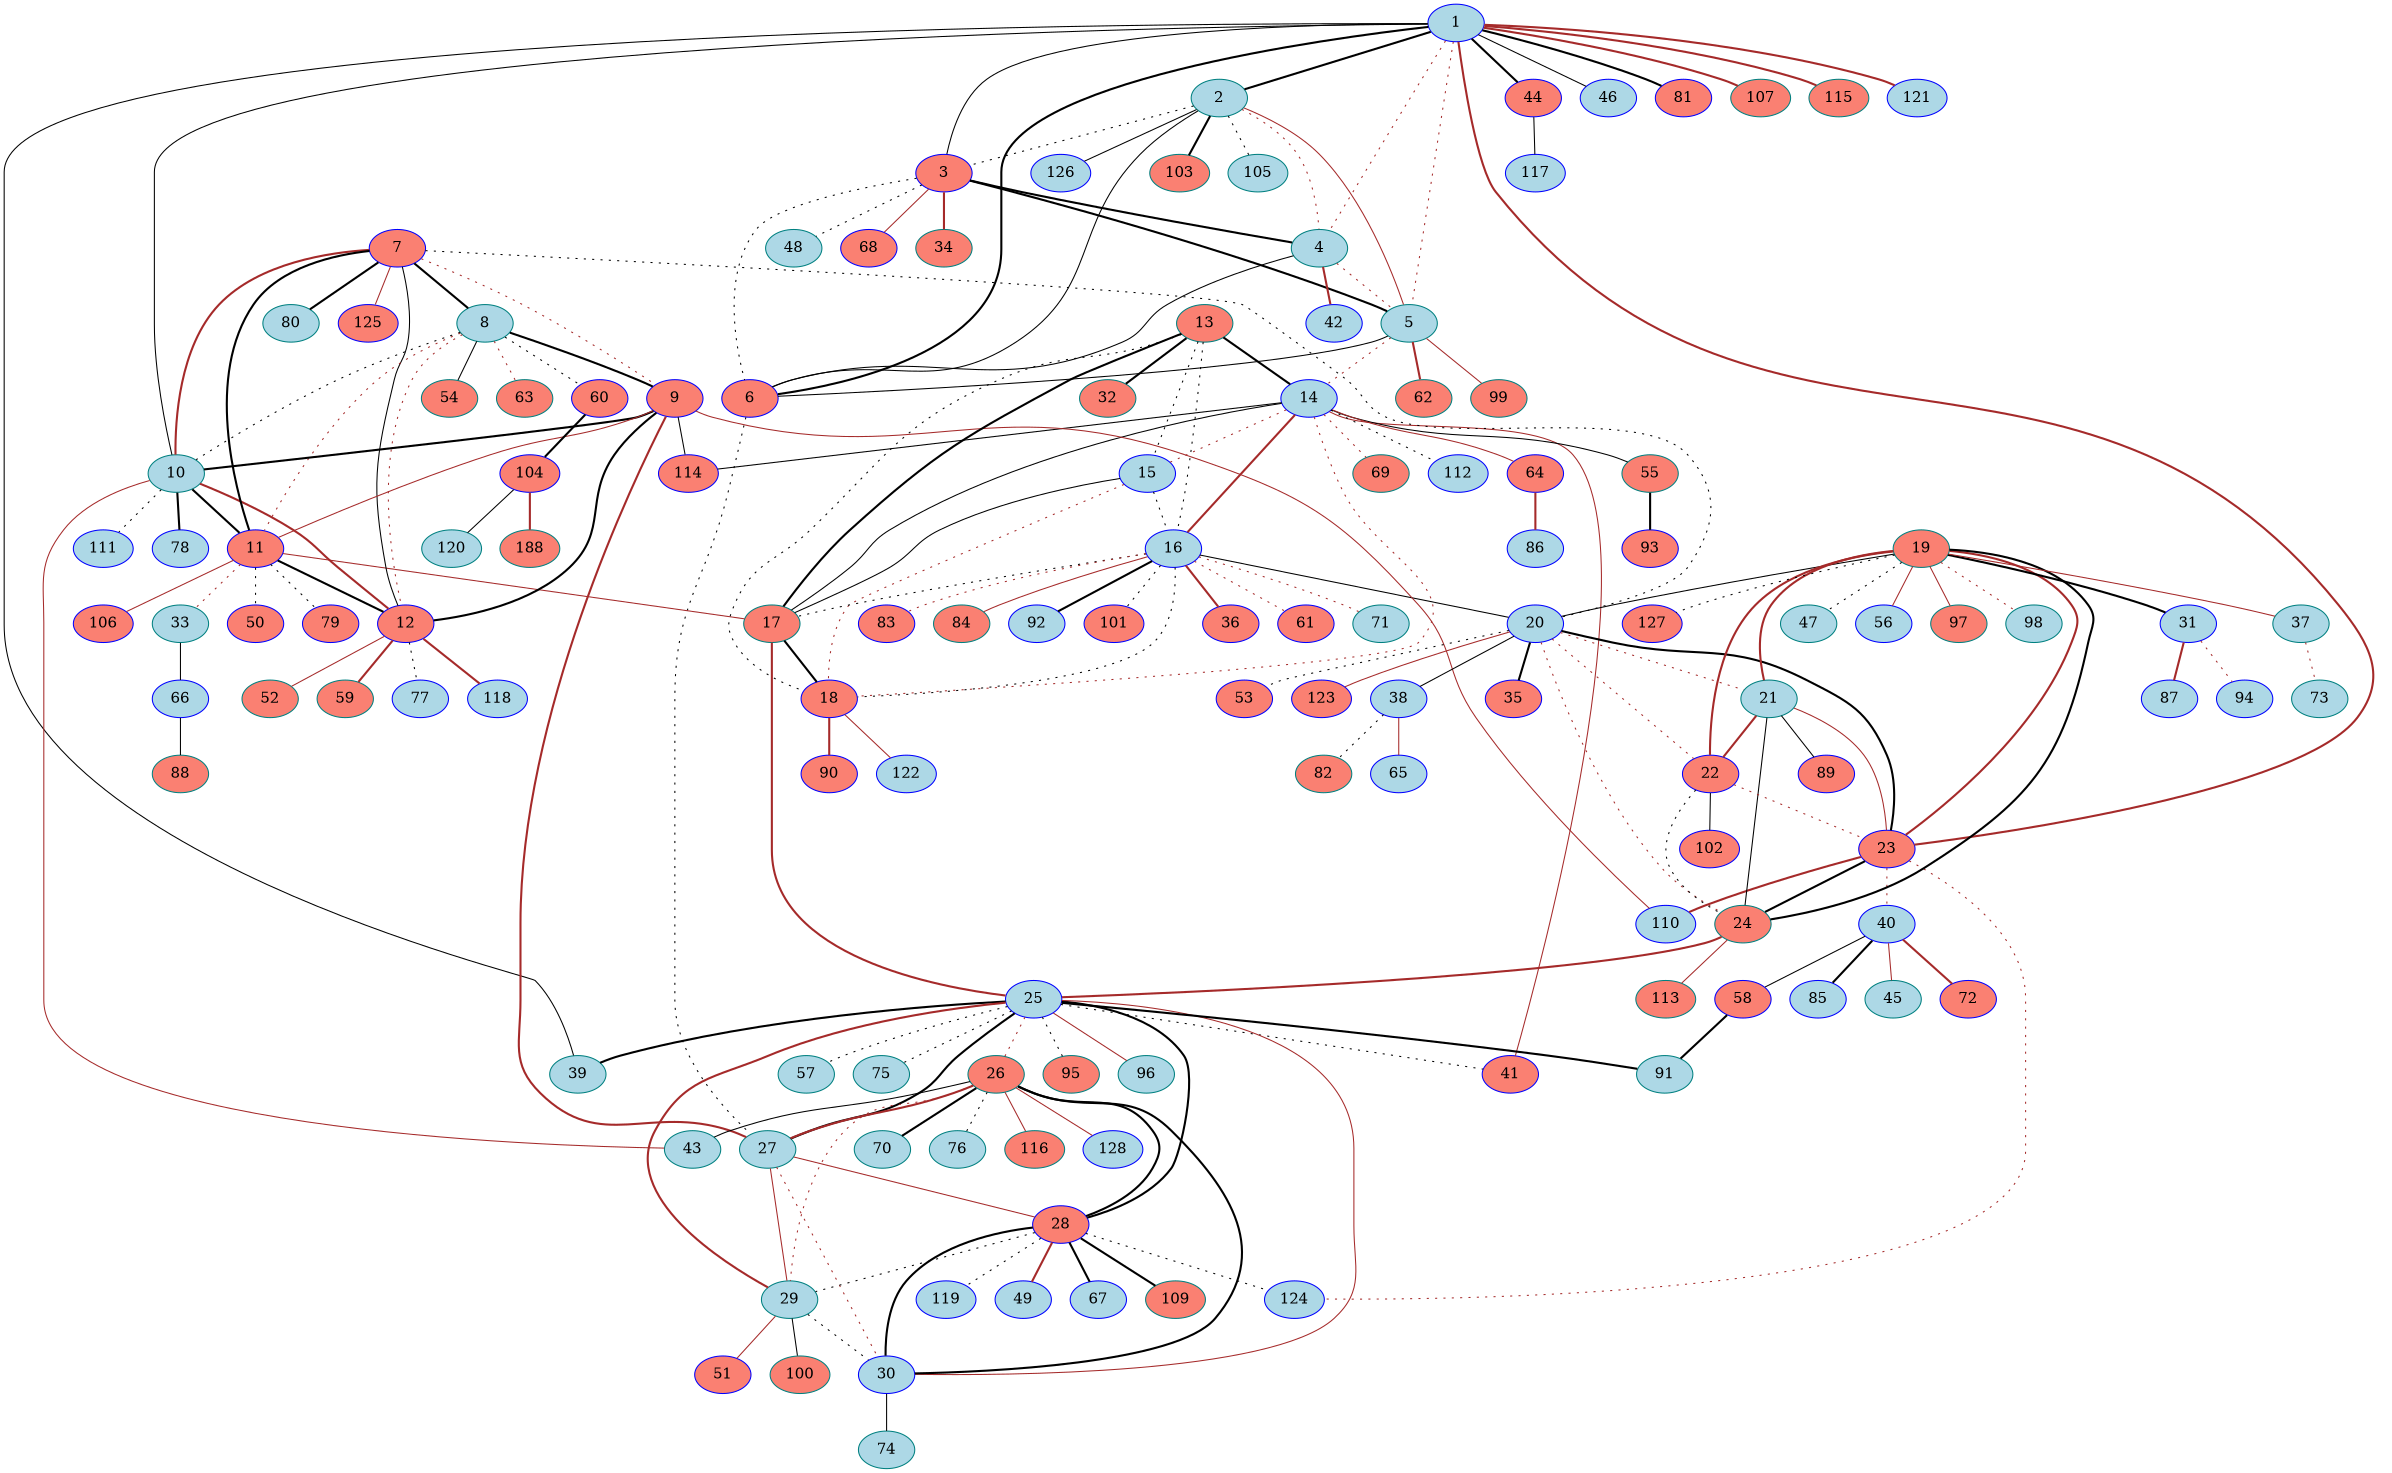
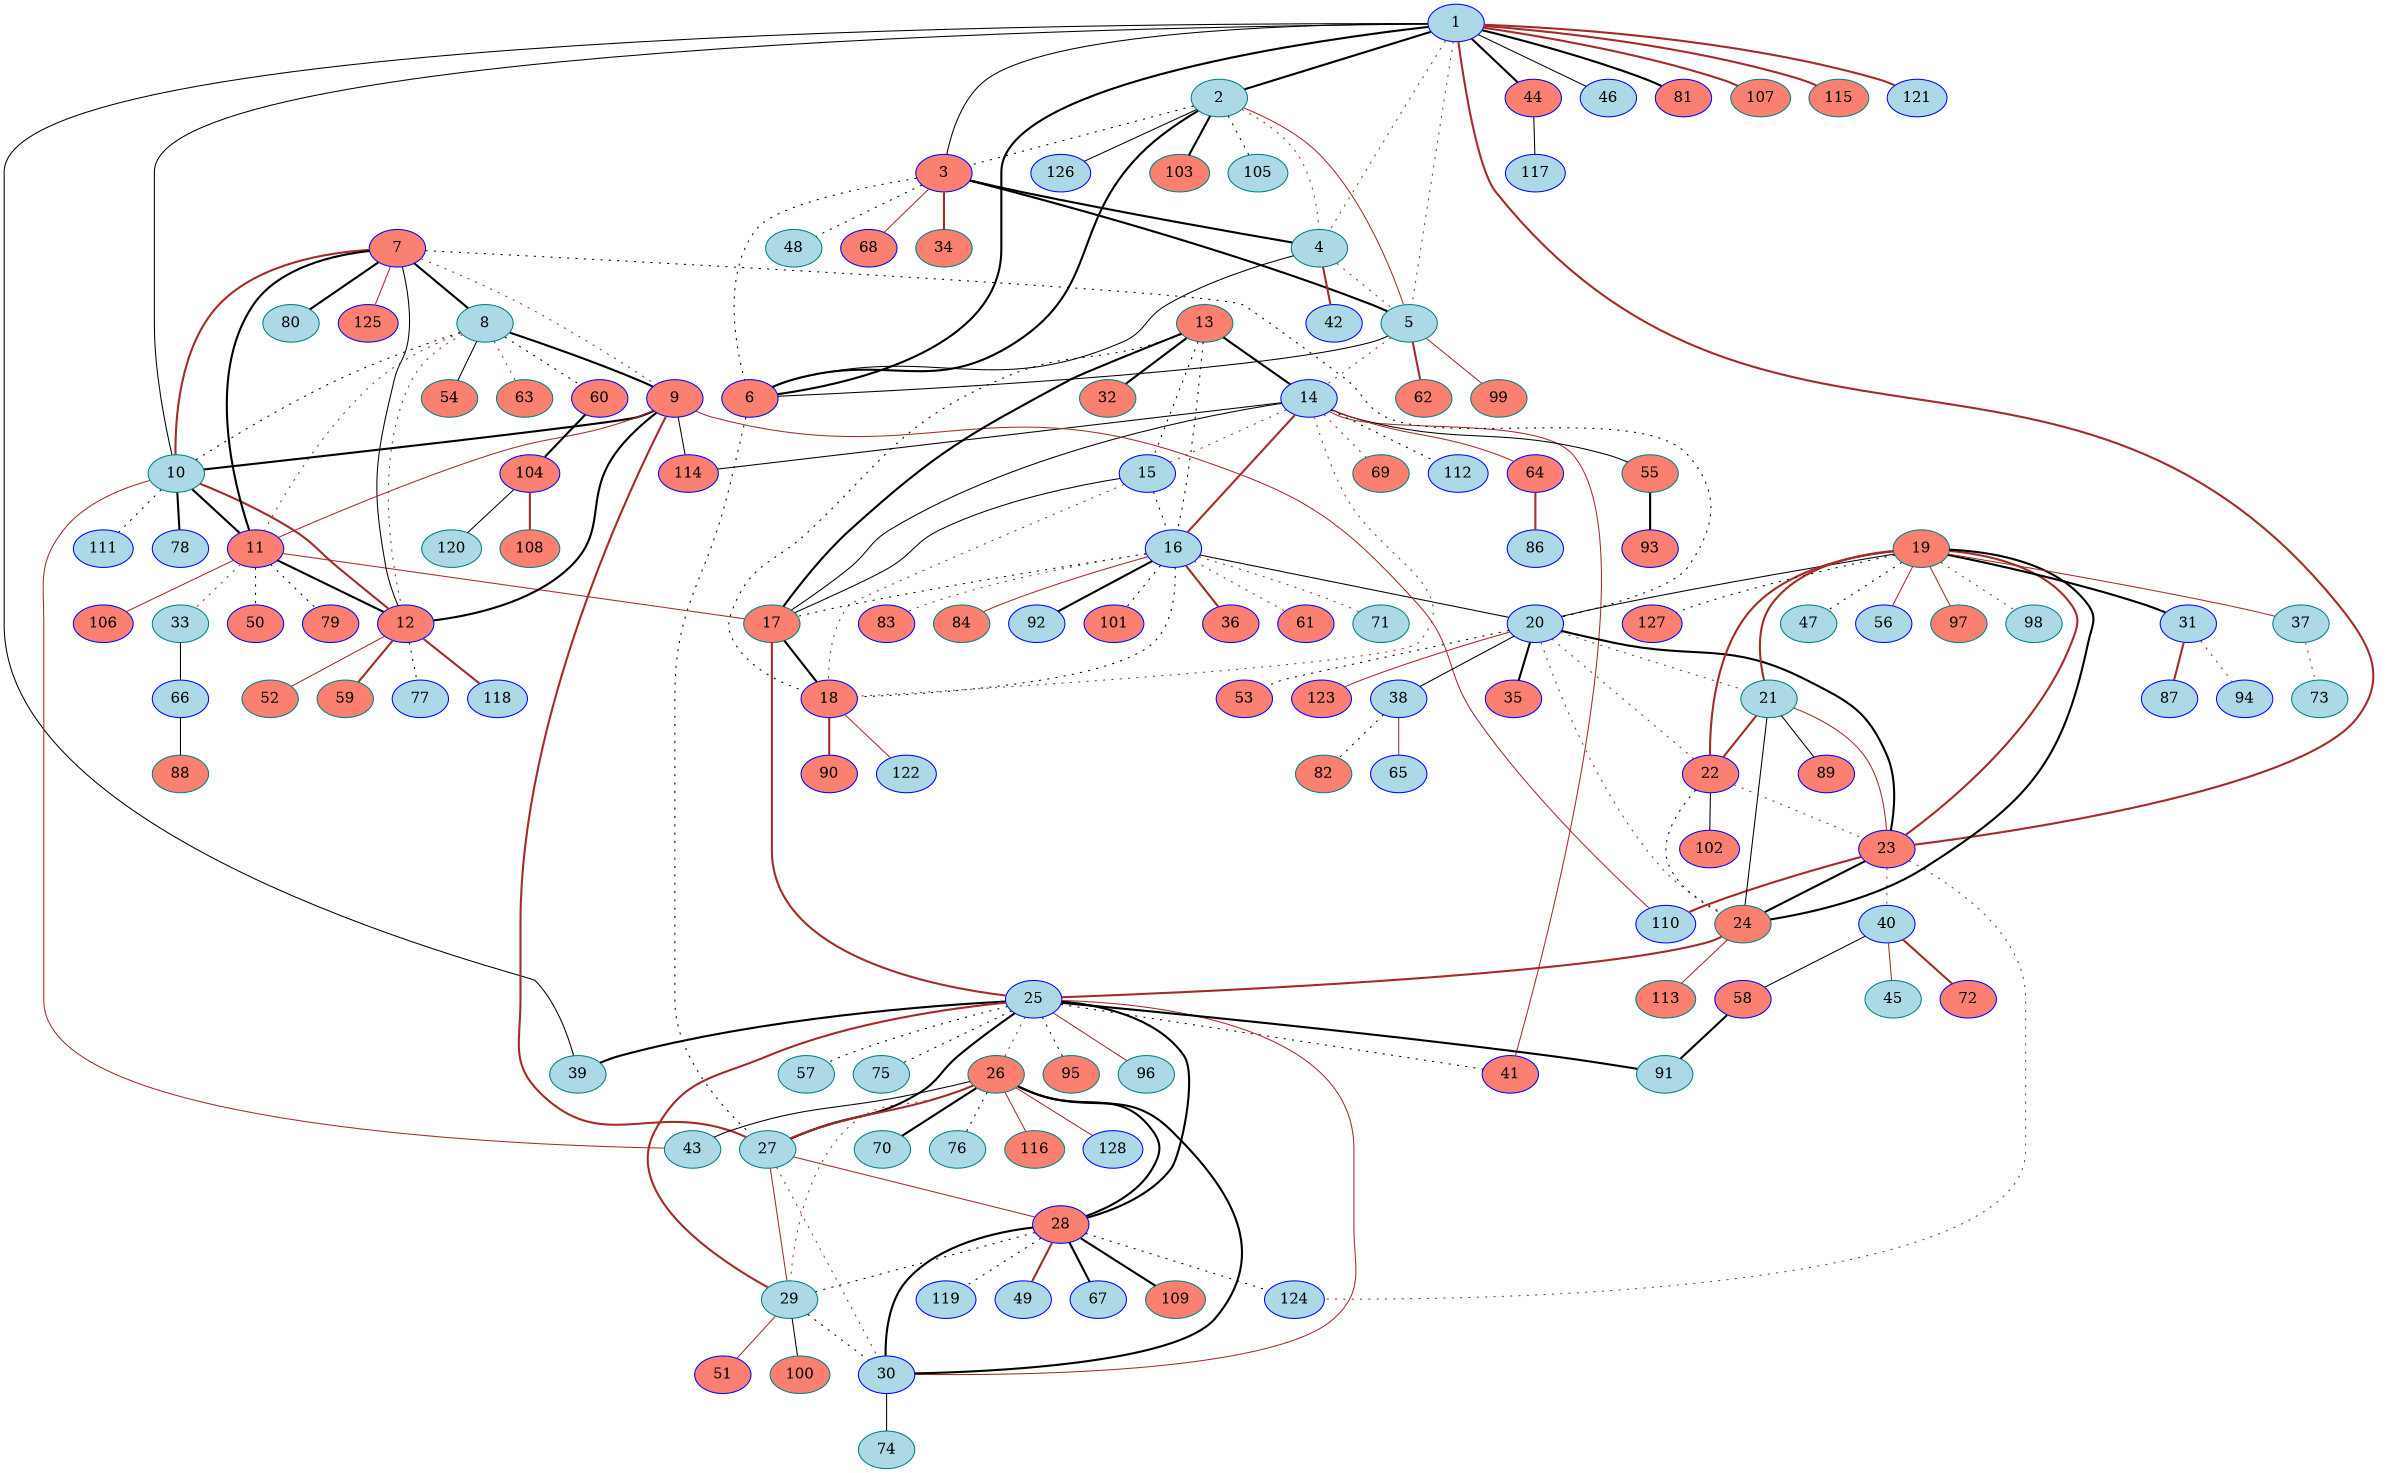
edge "2" -- "6": style solid -> bold
node "188": label "188" -> "108"
node "85": removed
